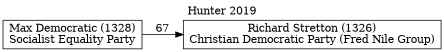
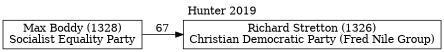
node "Max Democratic (1328) Socialist Equality Party": label "Max Democratic (1328) Socialist Equality Party" -> "Max Boddy (1328) Socialist Equality Party"
